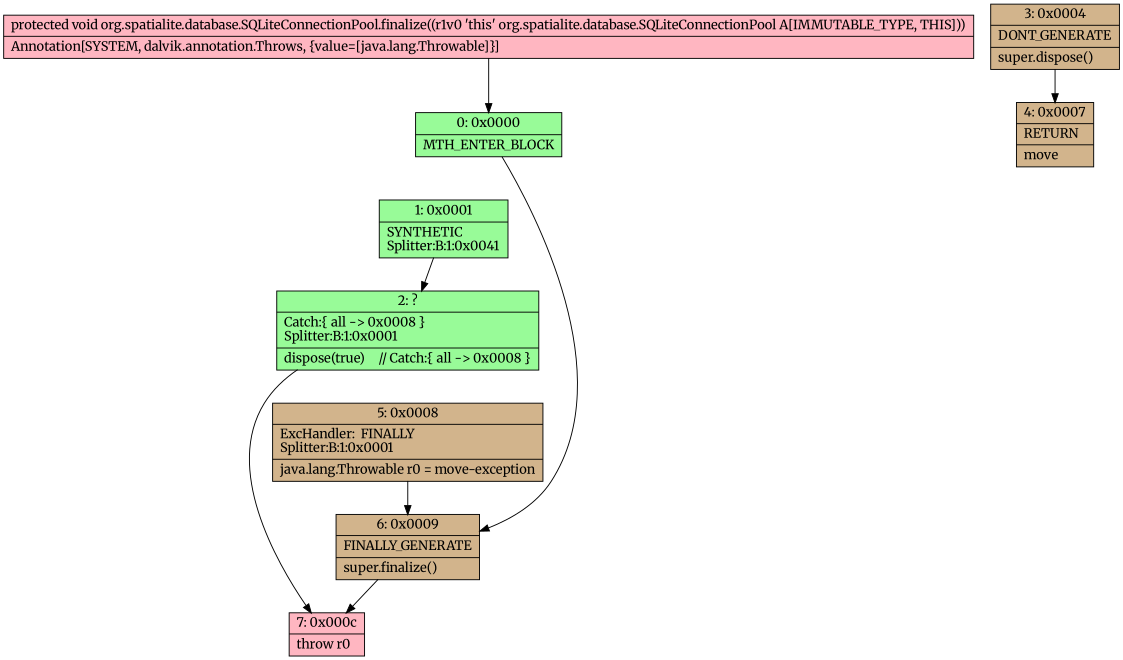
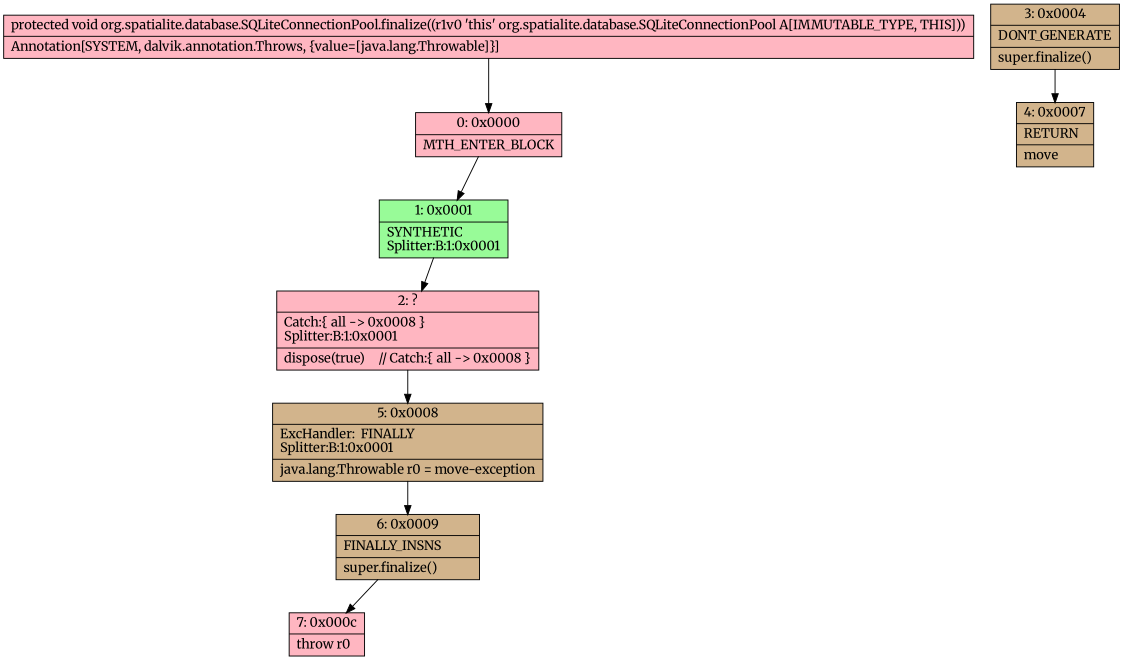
node "3: 0x0004": text "super.dispose()" -> "super.finalize()"
node "0: 0x0000": fillcolor palegreen -> lightpink
node "1: 0x0001": text "Splitter:B:1:0x0041" -> "Splitter:B:1:0x0001"
node "2: ?": fillcolor palegreen -> lightpink
edge "0: 0x0000" -> "6: 0x0009": now "0: 0x0000" -> "1: 0x0001"
edge "2: ?" -> "7: 0x000c": now "2: ?" -> "5: 0x0008"
node "6: 0x0009": text "FINALLY_GENERATE" -> "FINALLY_INSNS"
